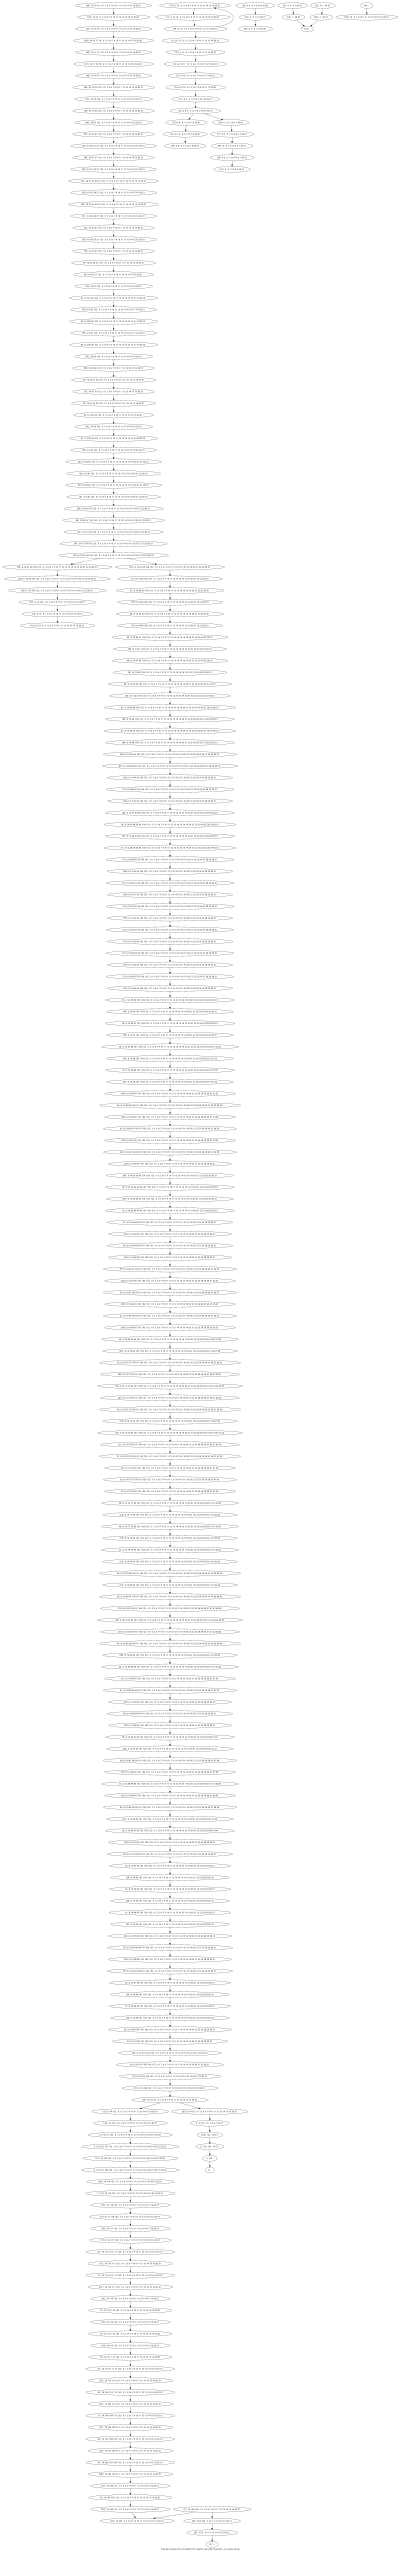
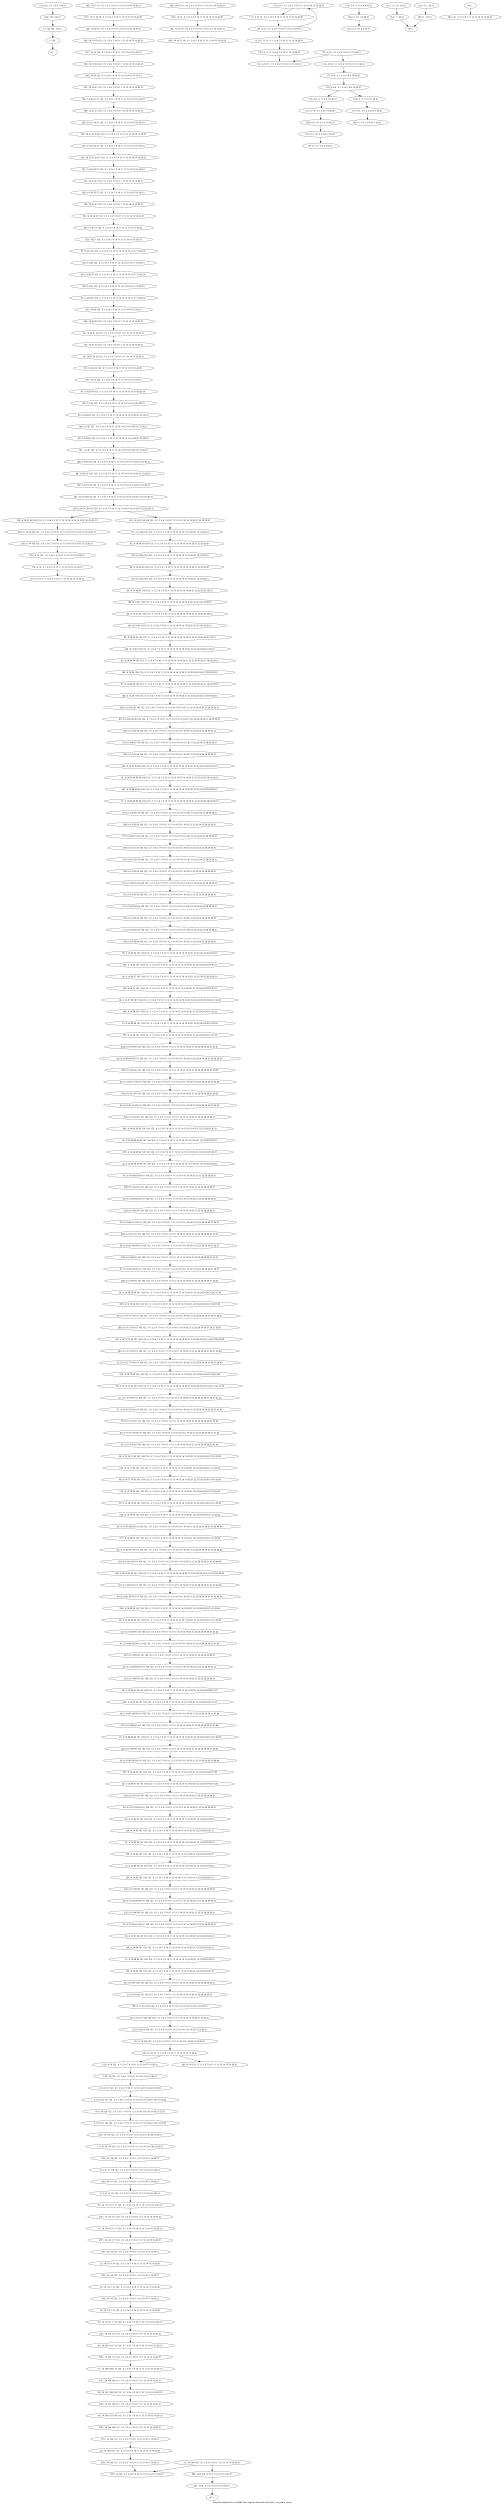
edge "108 | 14 16 17 19 : 0 1 2 3 6 7 9 10 11 12 13 14 15 16 30 31" -> "145 | 14 17 19 : 0 1 2 3 6 7 9 10 11 12 13 14 15 16 30 31": removed
edge "113 | 6 10 11 : 0 1 2 3 6 7 9 10 11 12 13 30 31" -> "172 | 6 10 : 0 1 2 3 6 7 9 10 11 12 30 31": reversed
edge "168 | 5 : 0 1 2 3 4 5 6 7 30 31" -> "118 | 4 5 : 0 1 2 3 4 5 6 7 30 31": now "258 | 6 8 : 0 1 2 3 6 7 8 30 31" -> "118 | 4 5 : 0 1 2 3 4 5 6 7 30 31"
edge "260 | 6 14 122 : 0 1 2 3 6 7 9 10 11 12 13 14 15 16 30 31" -> "3 | 6 122 : 0 1 2 3 6 7 30 31": removed
